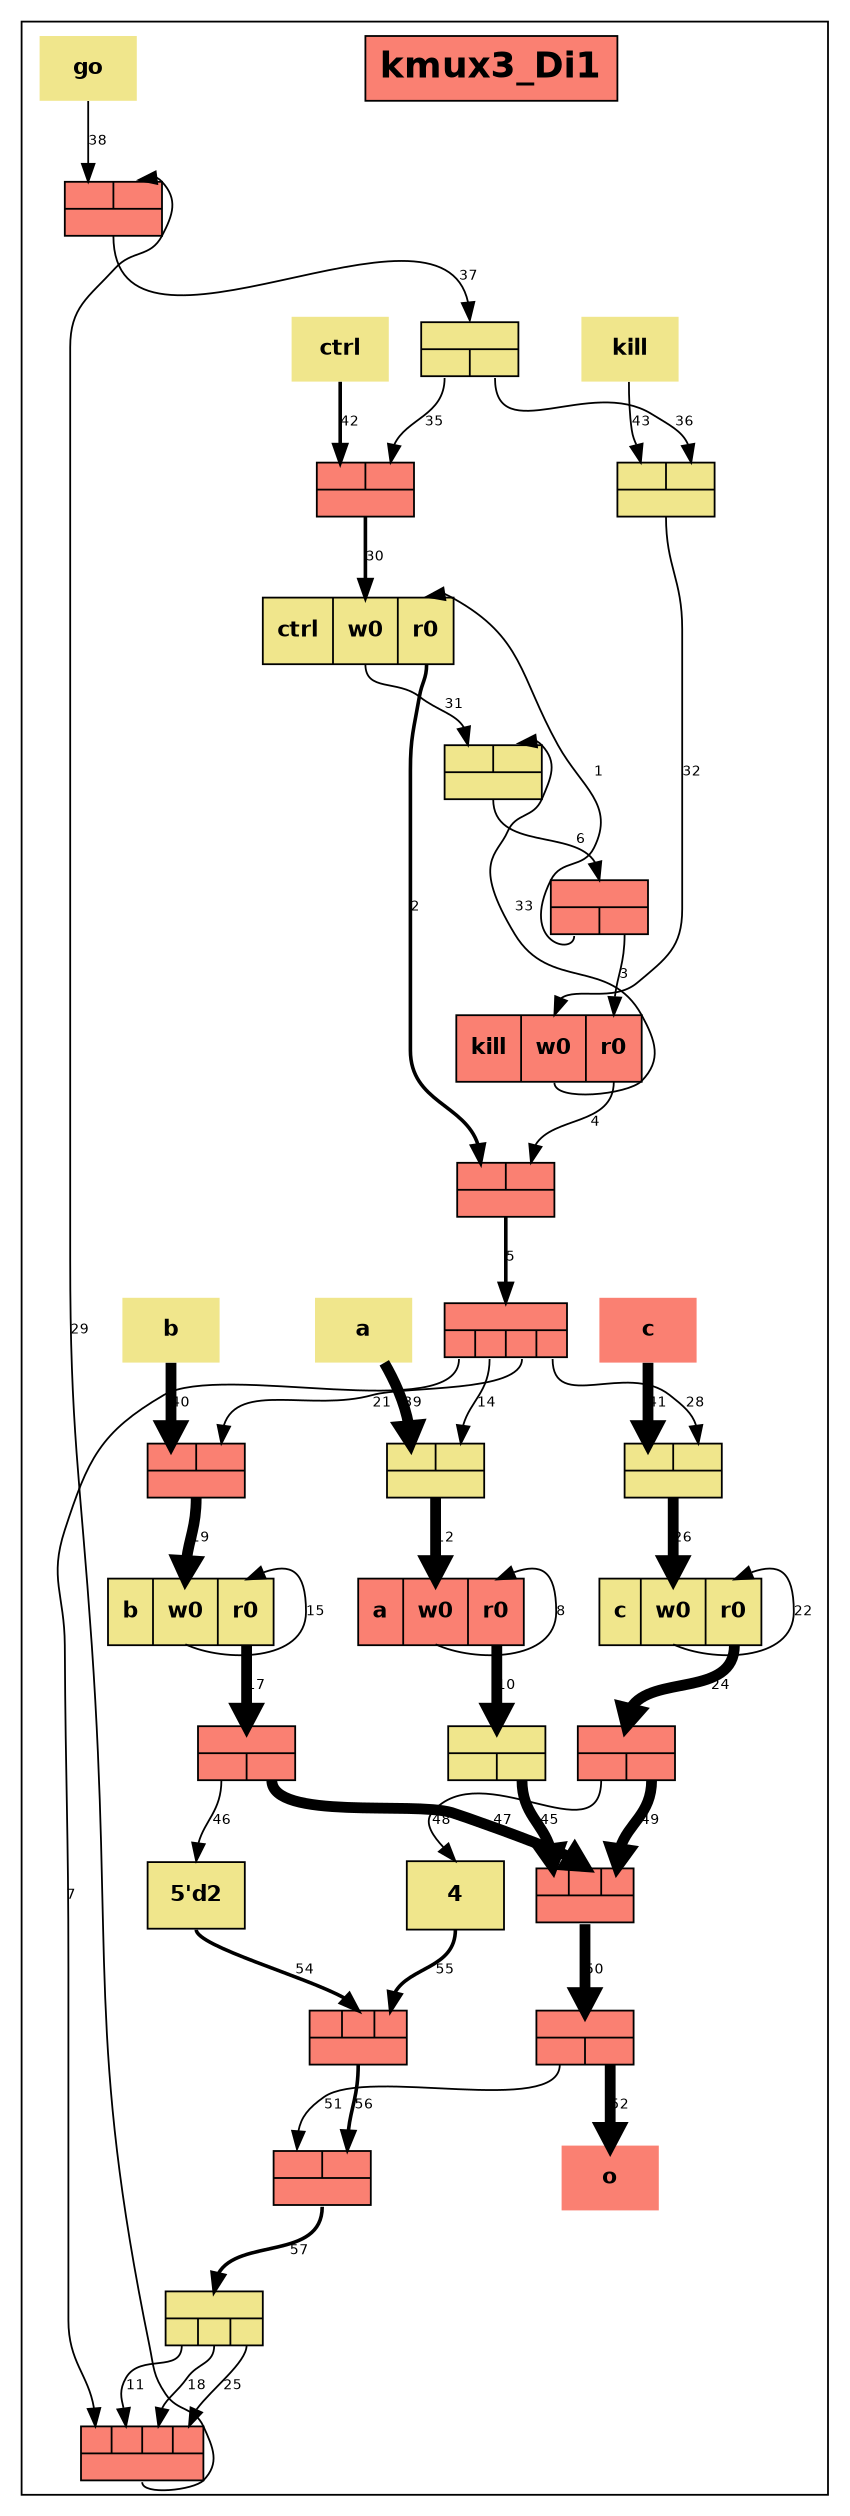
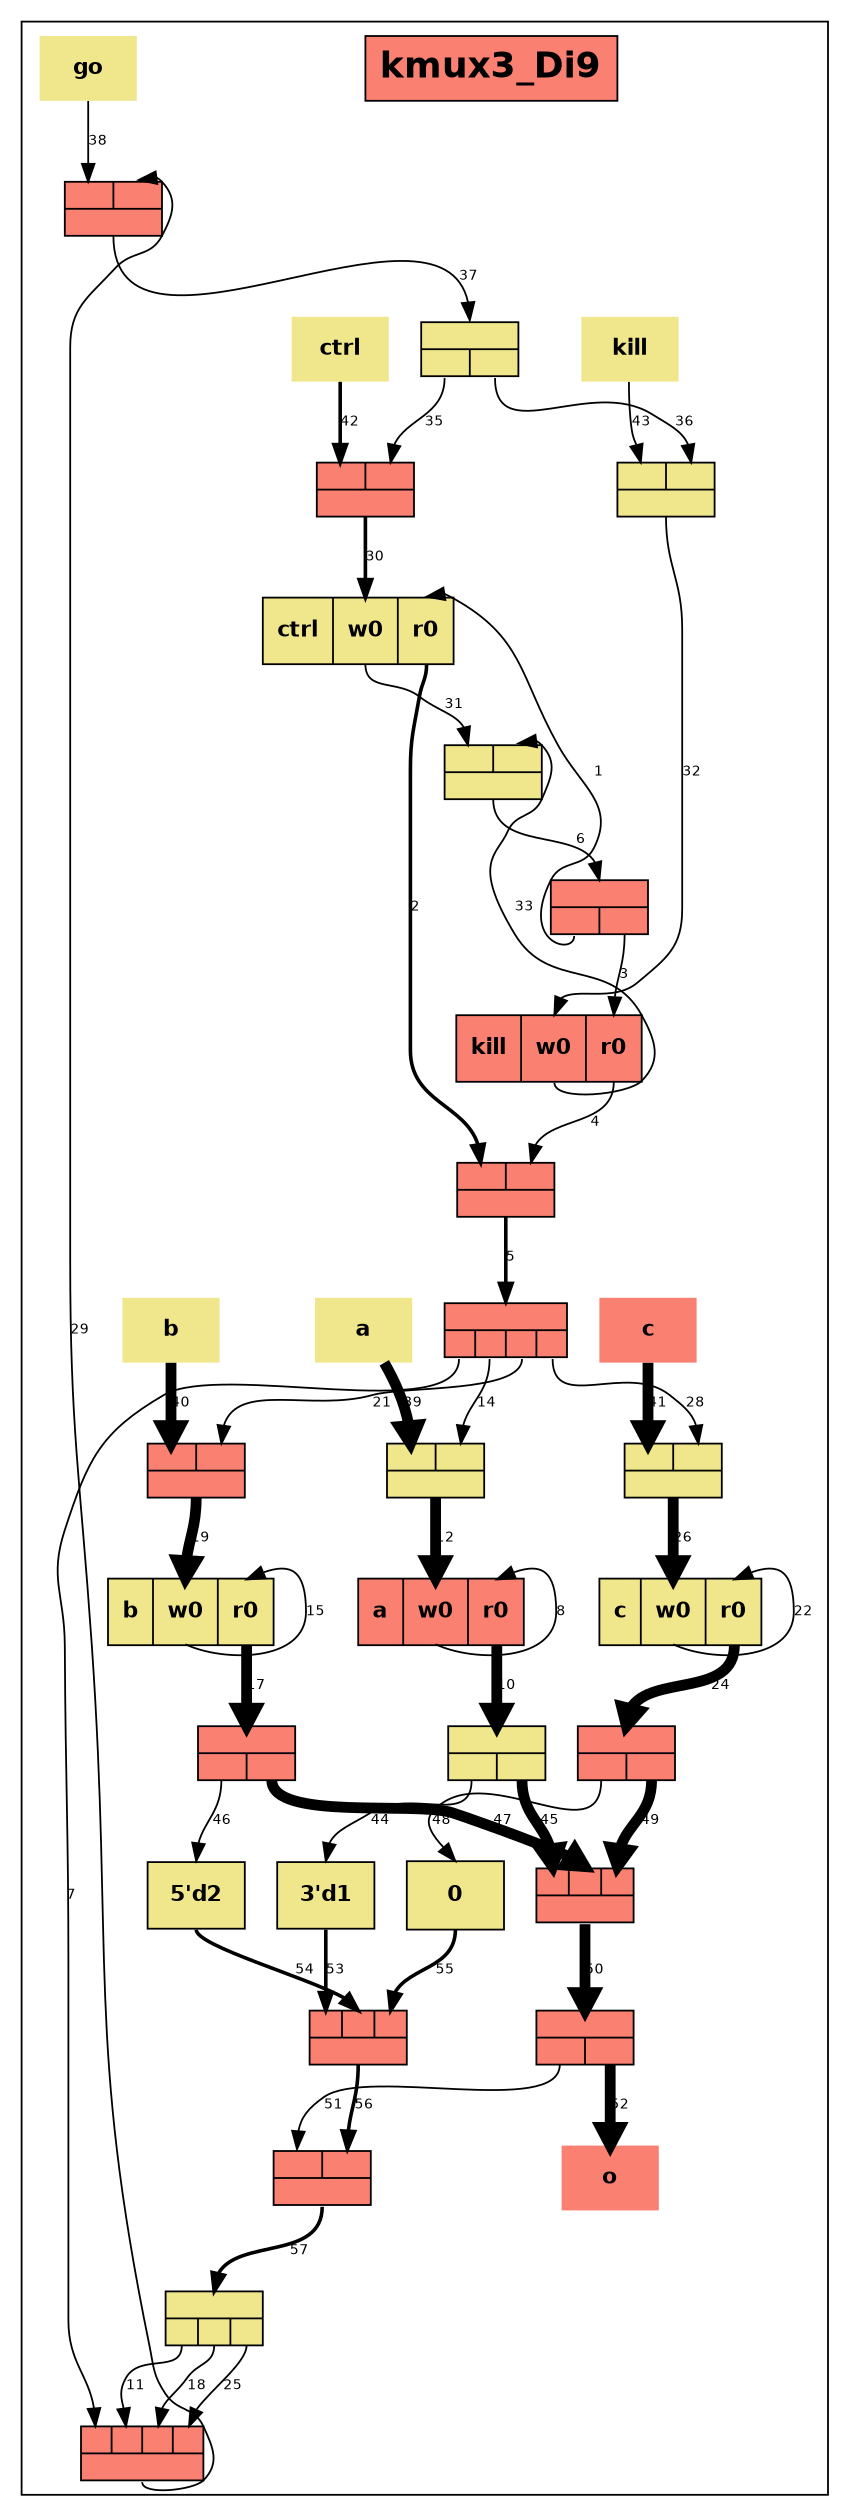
node "kmux3_Di1": label "kmux3_Di1" -> "kmux3_Di9"
node "3'd1": added
node "4": label "4" -> "0"
